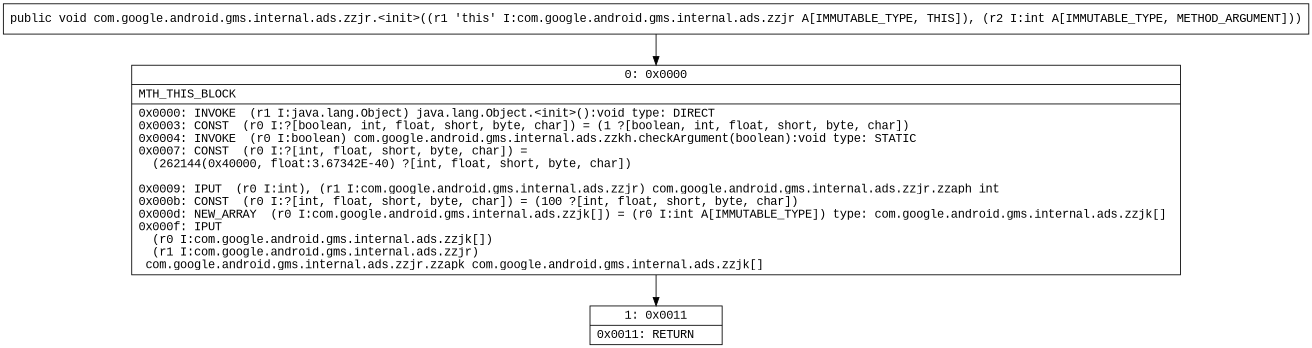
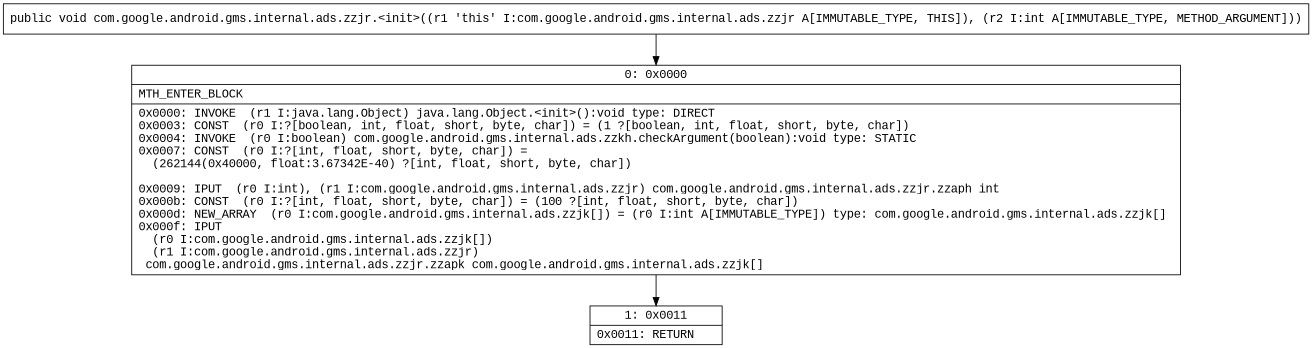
node "0: 0x0000": text "MTH_THIS_BLOCK" -> "MTH_ENTER_BLOCK"
